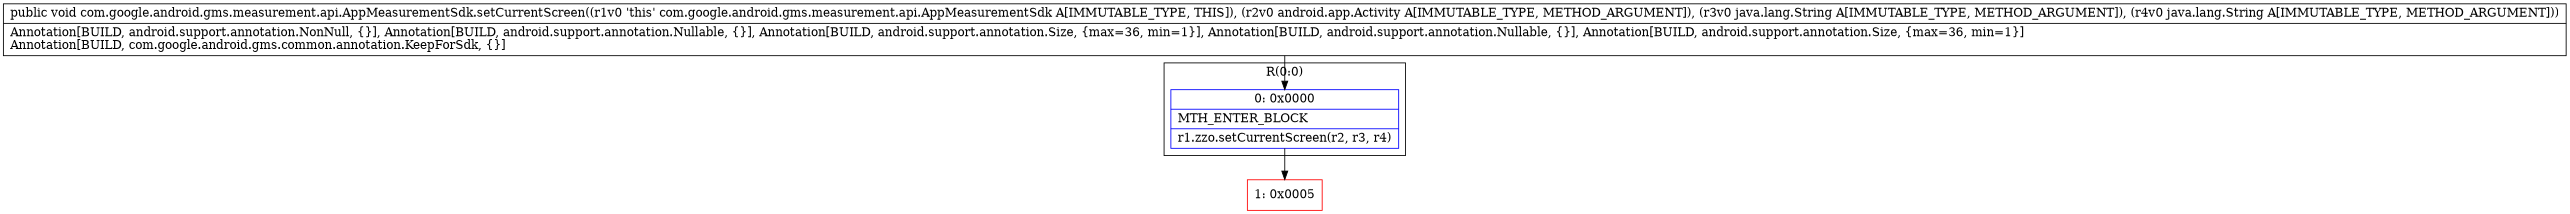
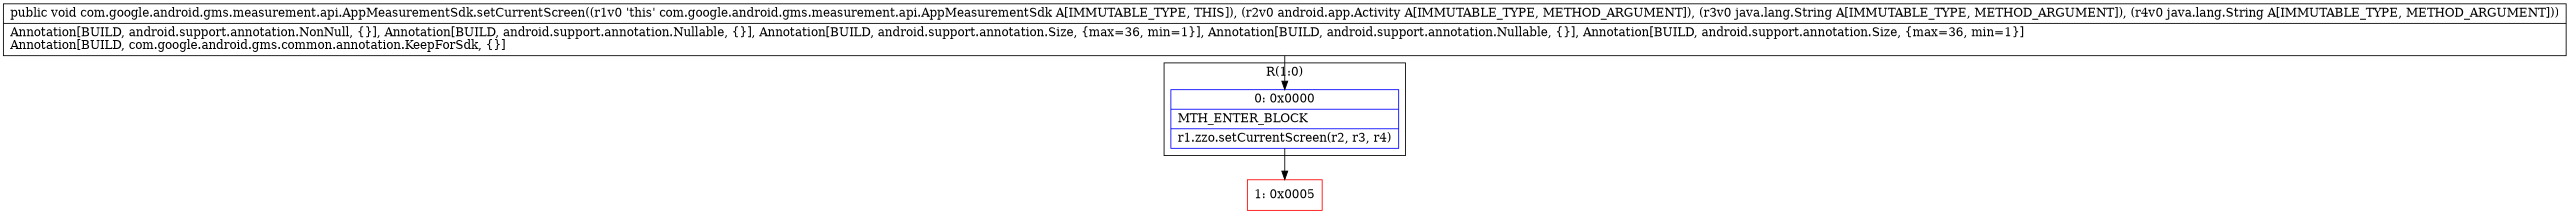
cluster "R(0:0)": label "R(0:0)" -> "R(1:0)"
